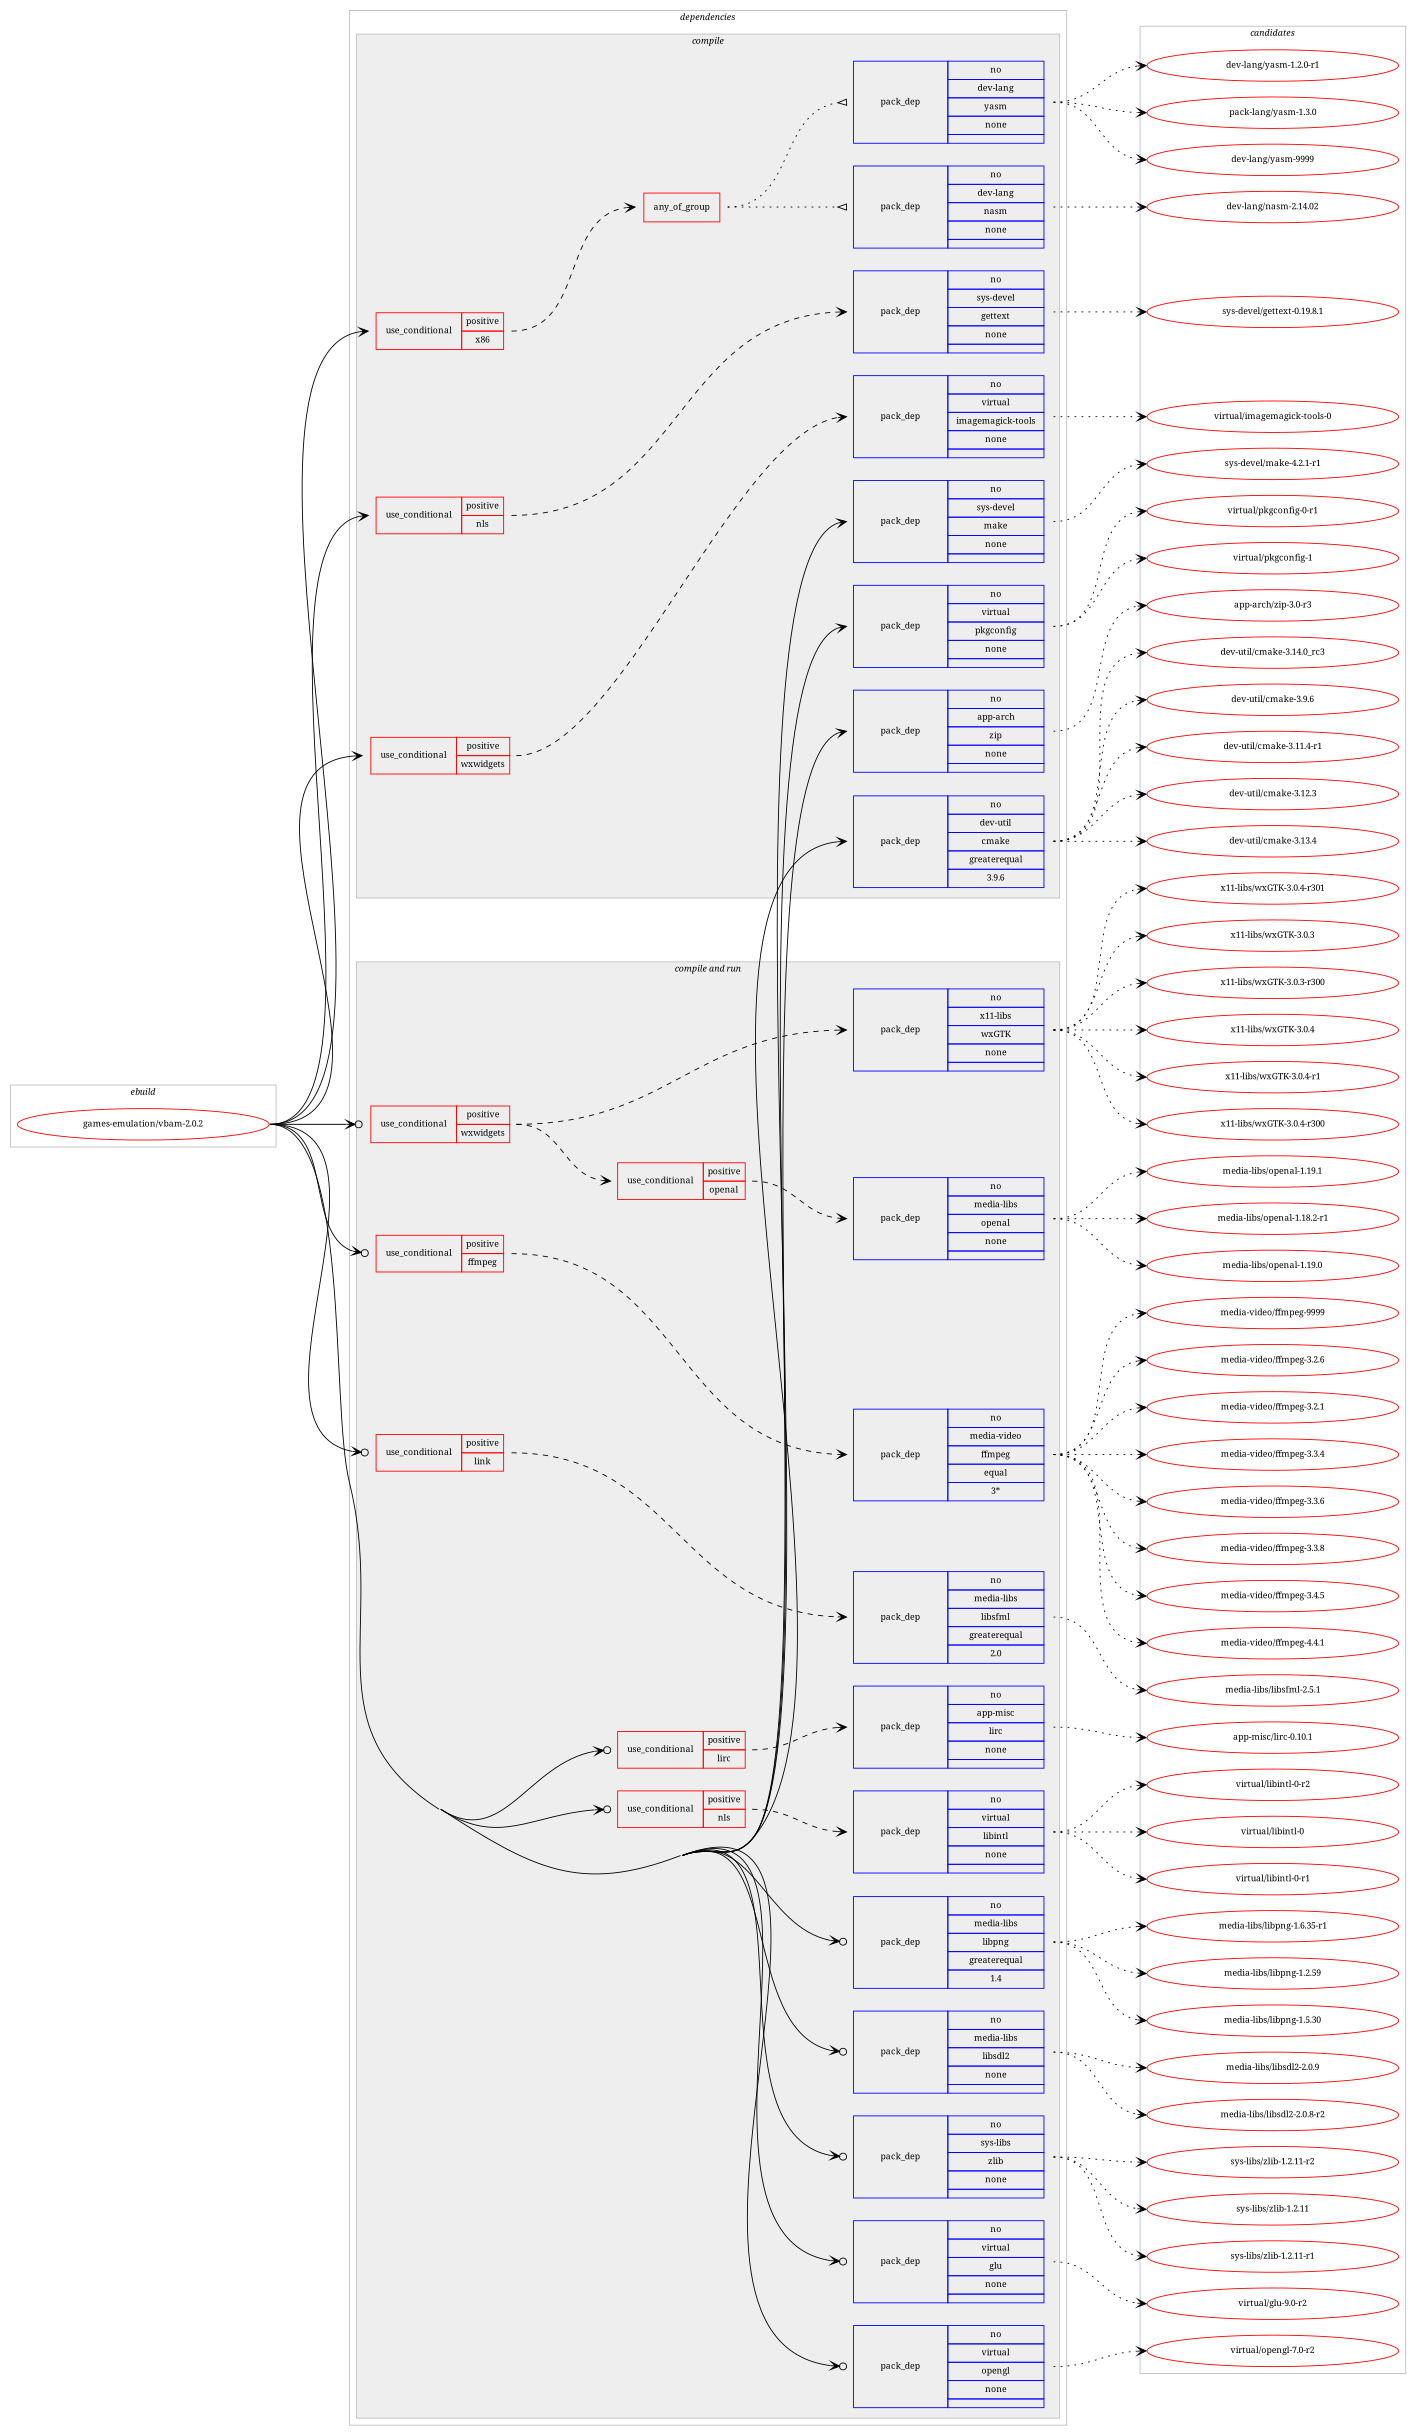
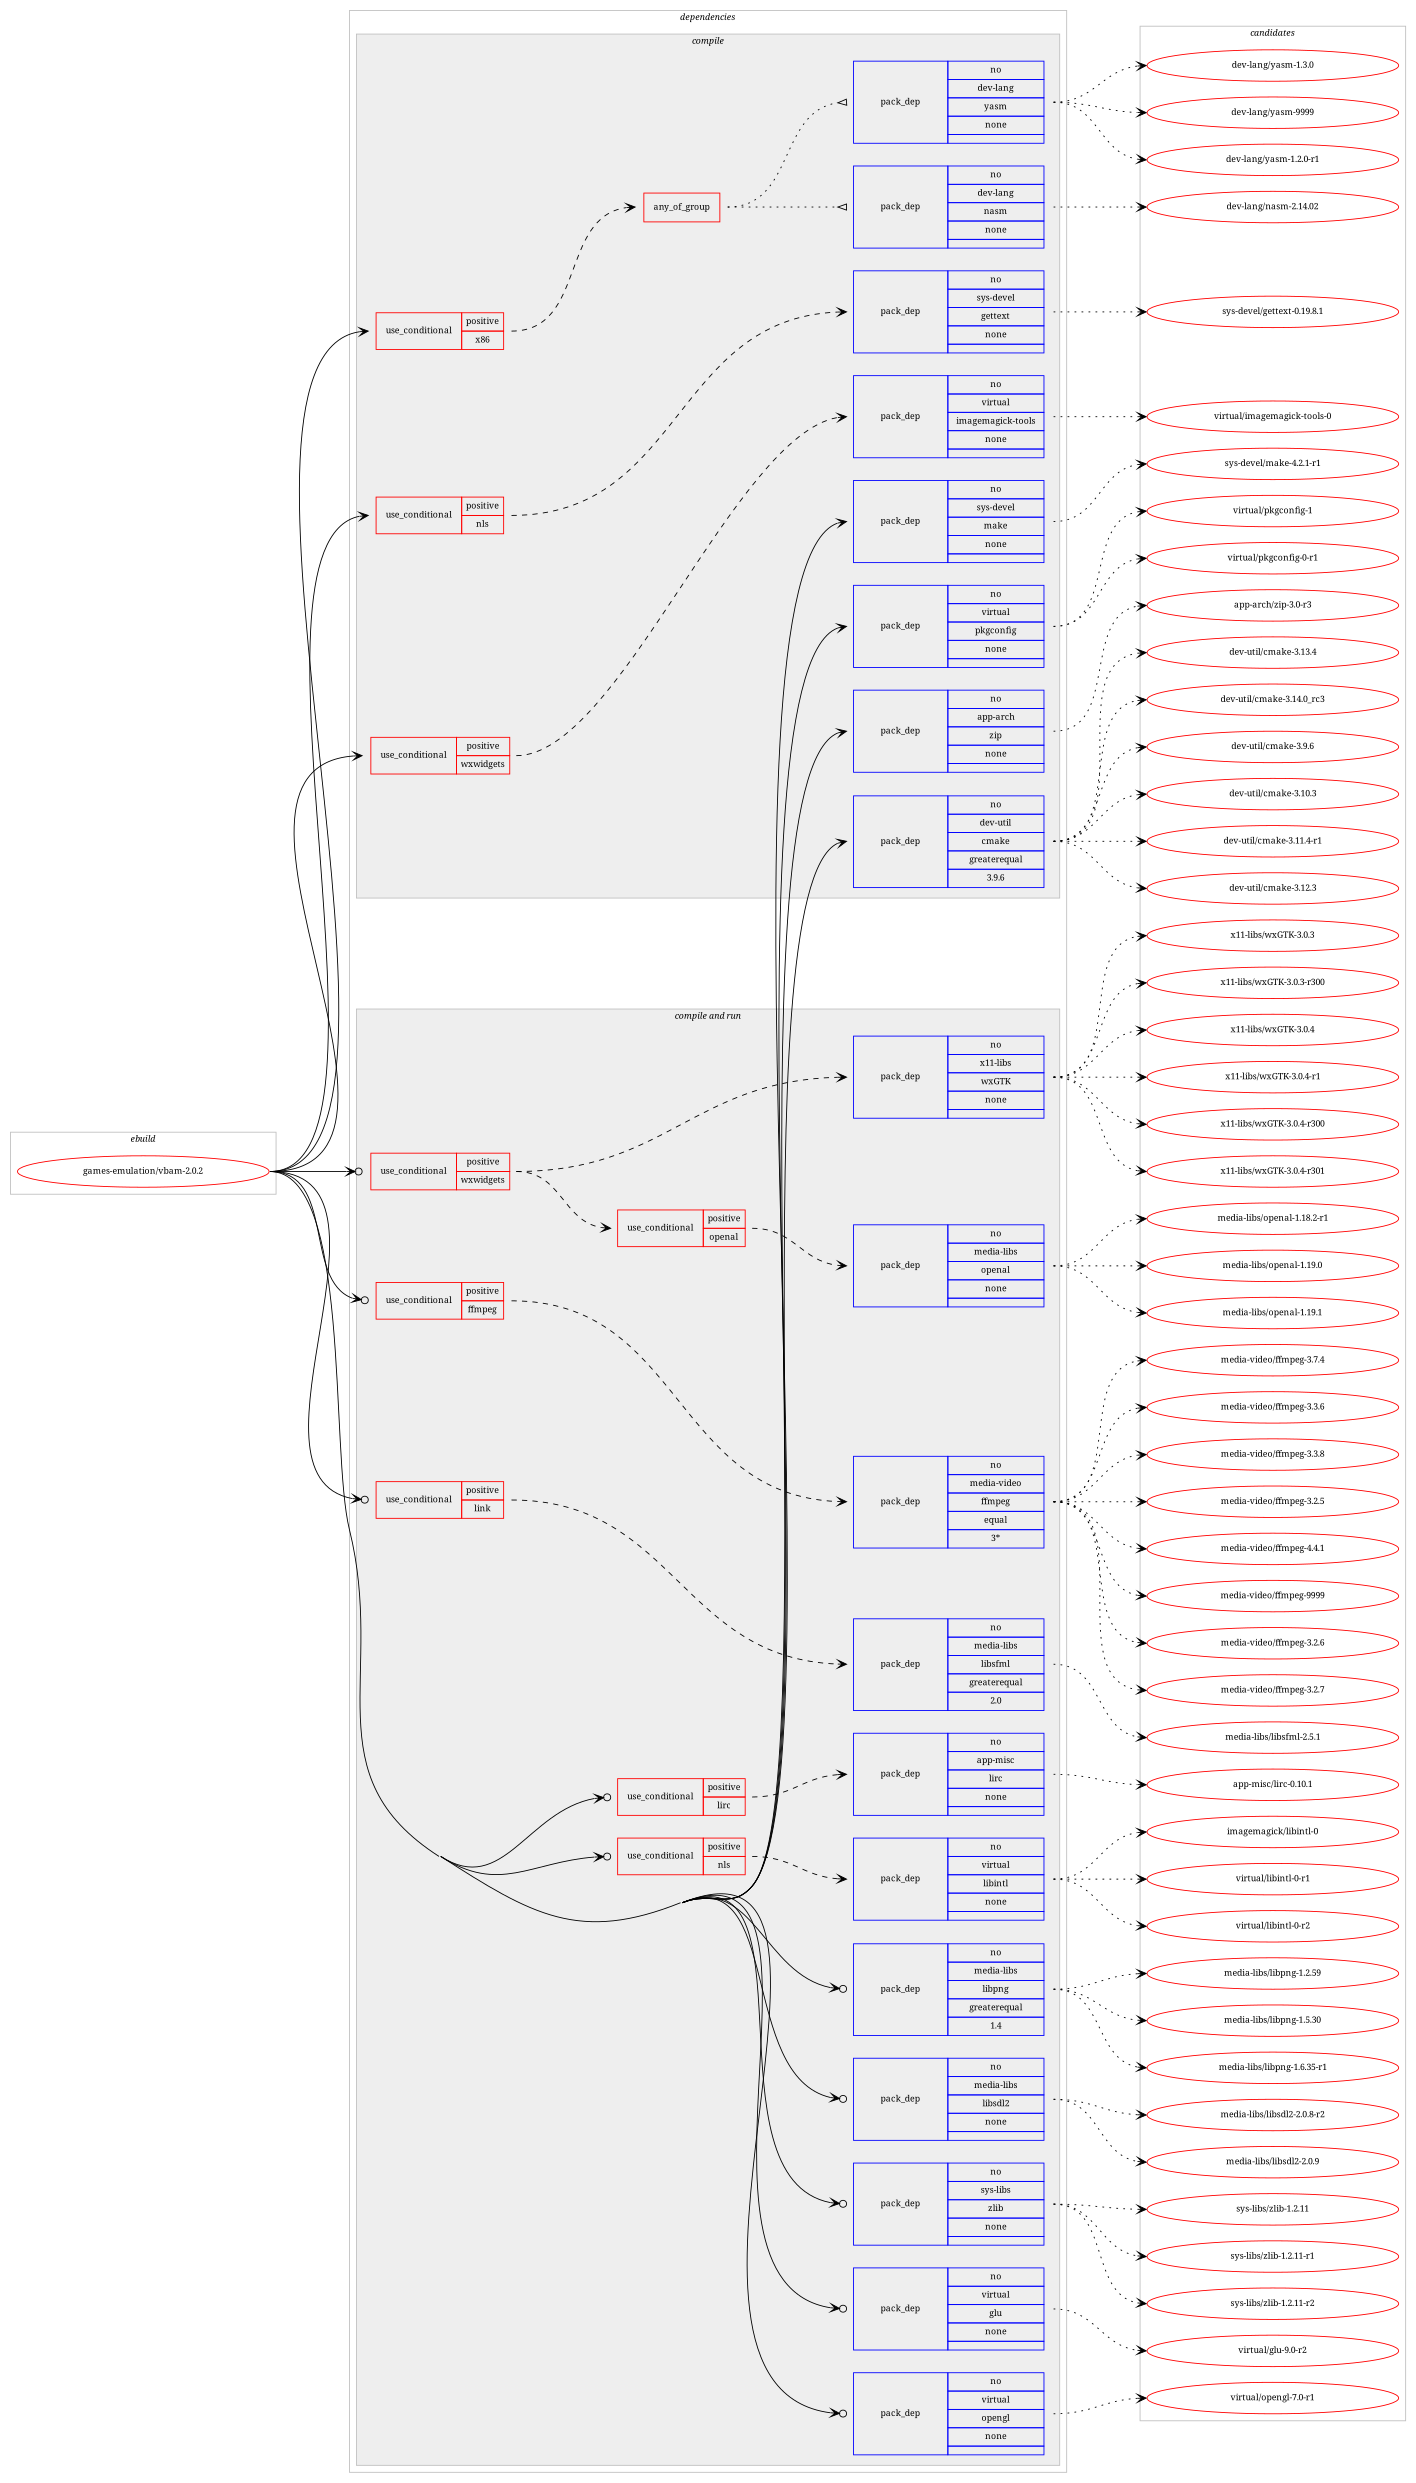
node "pack-lang/yasm-1.3.0": label "pack-lang/yasm-1.3.0" -> "dev-lang/yasm-1.3.0"
node "dev-util/cmake-3.10.3": added
node "media-video/ffmpeg-3.2.1": label "media-video/ffmpeg-3.2.1" -> "media-video/ffmpeg-3.2.7"
node "media-video/ffmpeg-3.3.4": label "media-video/ffmpeg-3.3.4" -> "media-video/ffmpeg-3.7.4"
node "media-video/ffmpeg-3.4.5": label "media-video/ffmpeg-3.4.5" -> "media-video/ffmpeg-3.2.5"
node "virtual/libintl-0": label "virtual/libintl-0" -> "imagemagick/libintl-0"
node "virtual/opengl-7.0-r2": label "virtual/opengl-7.0-r2" -> "virtual/opengl-7.0-r1"
